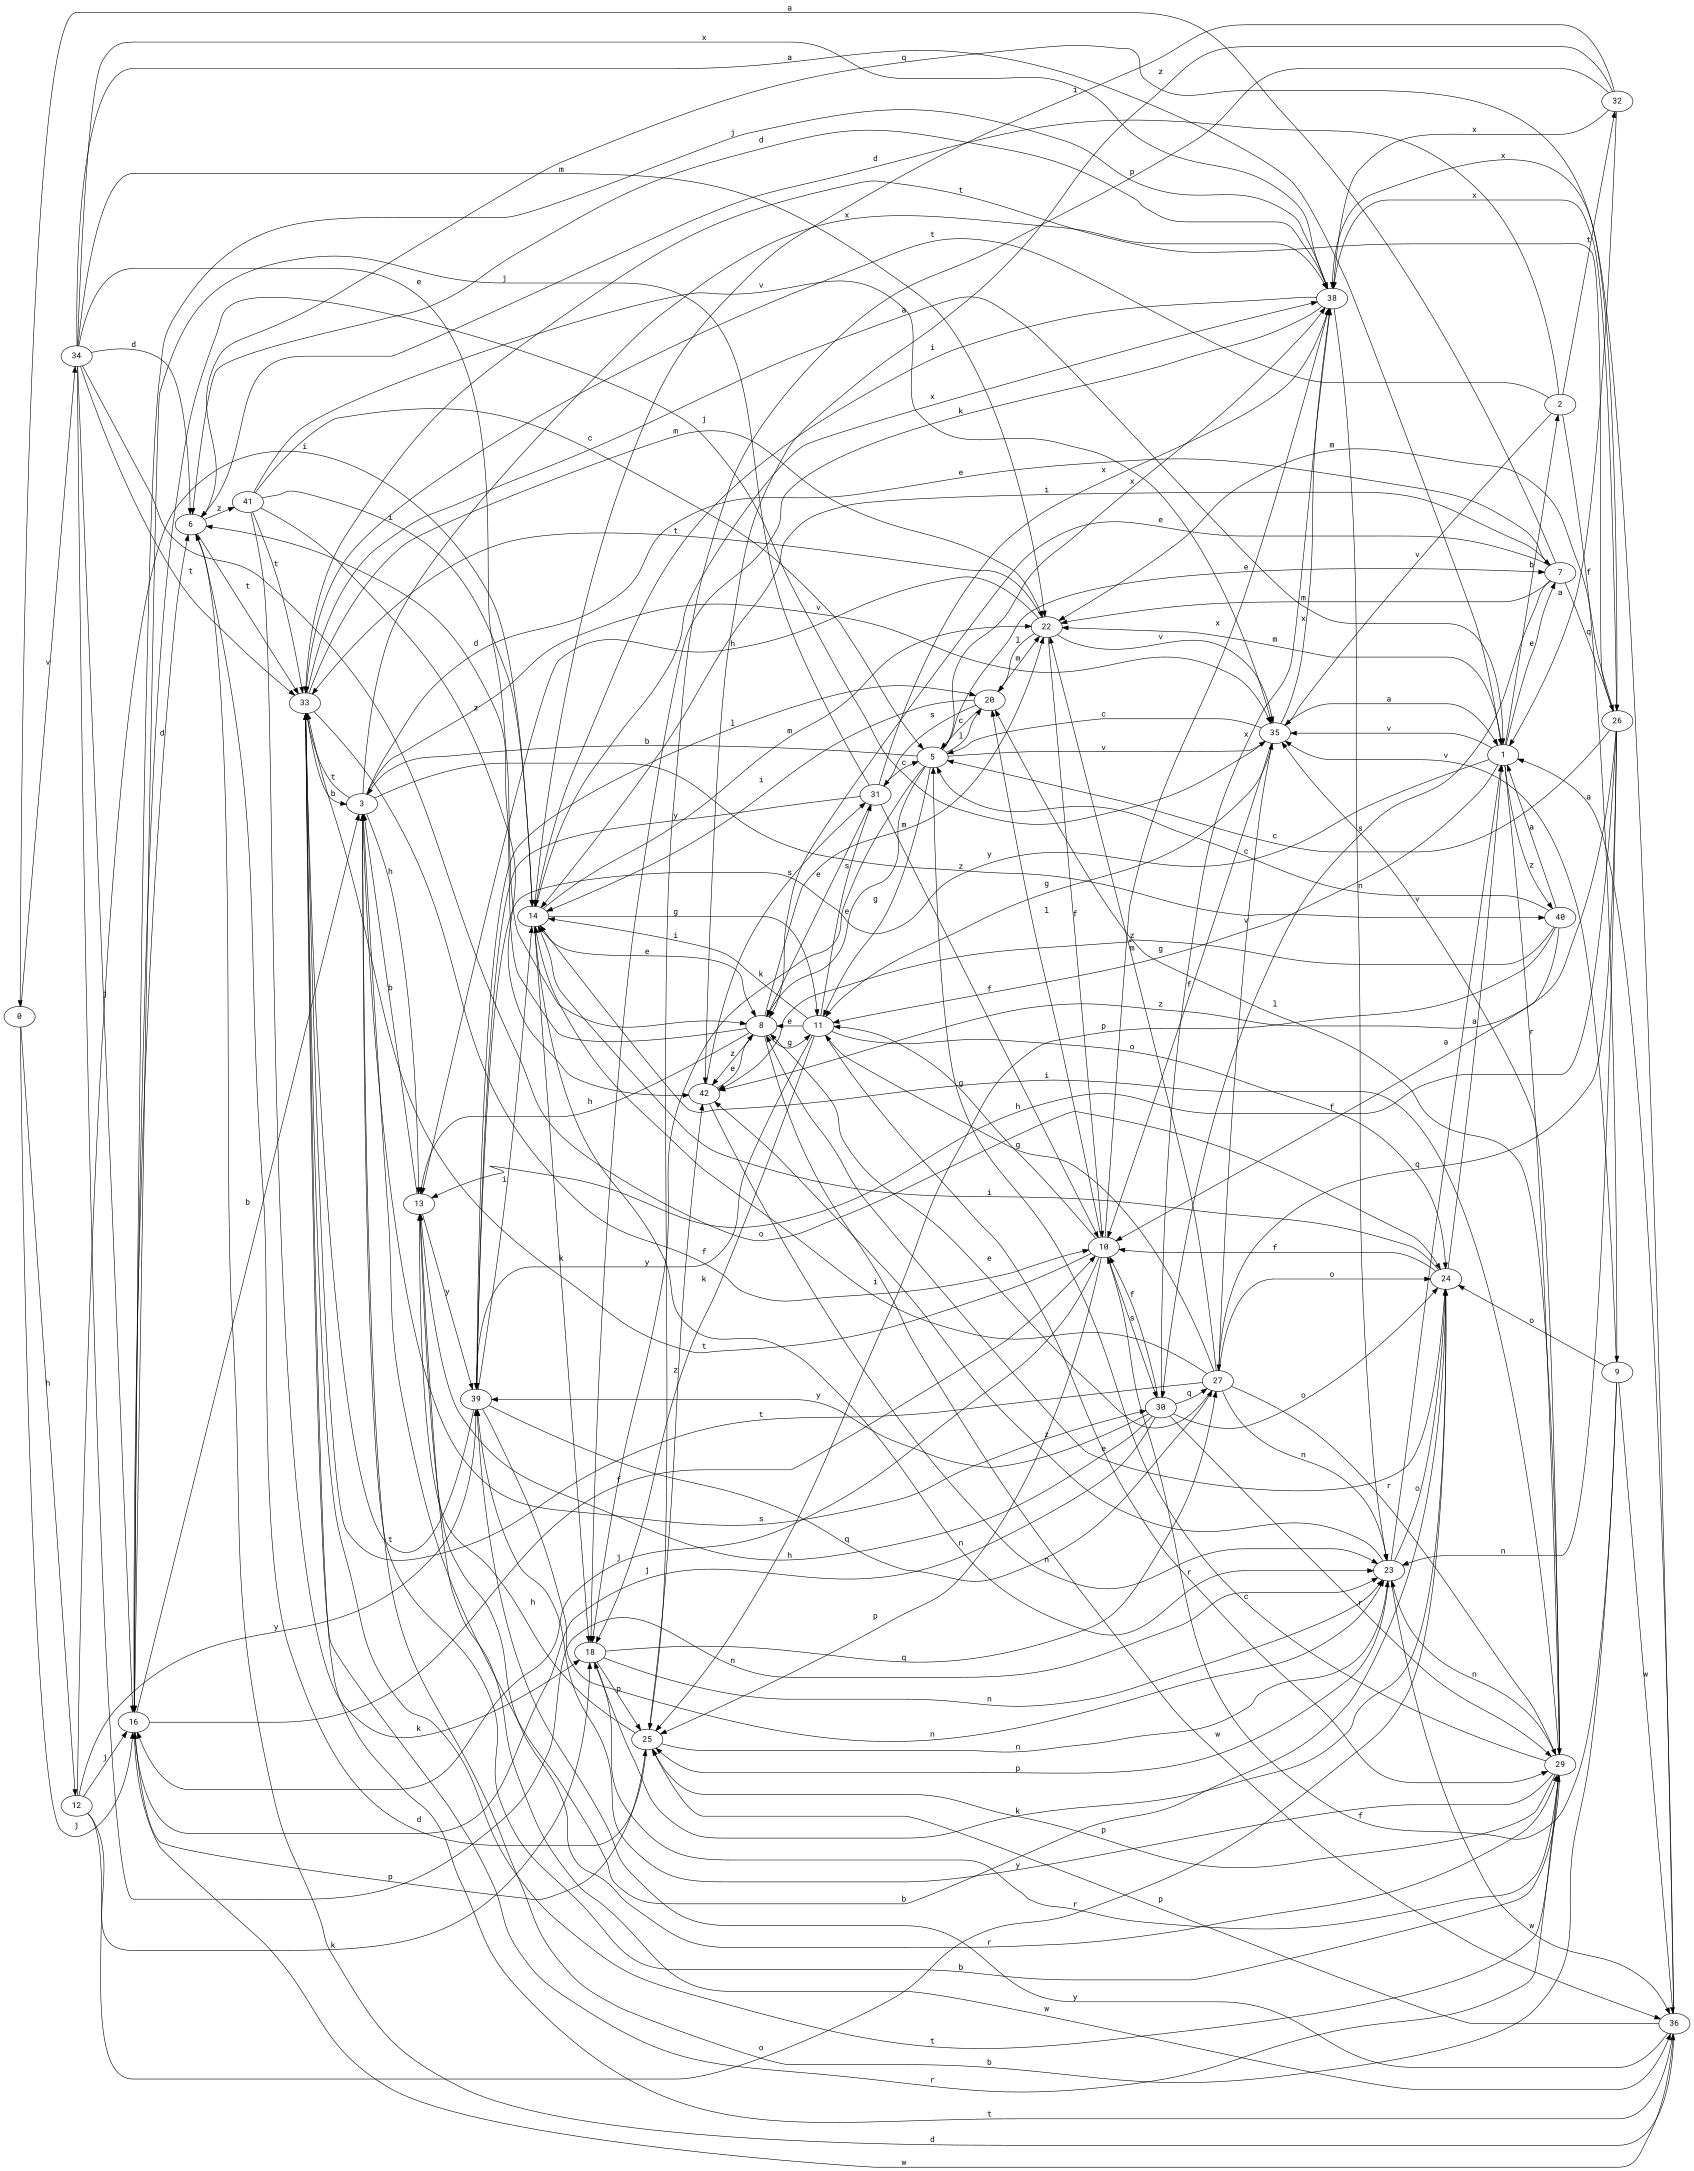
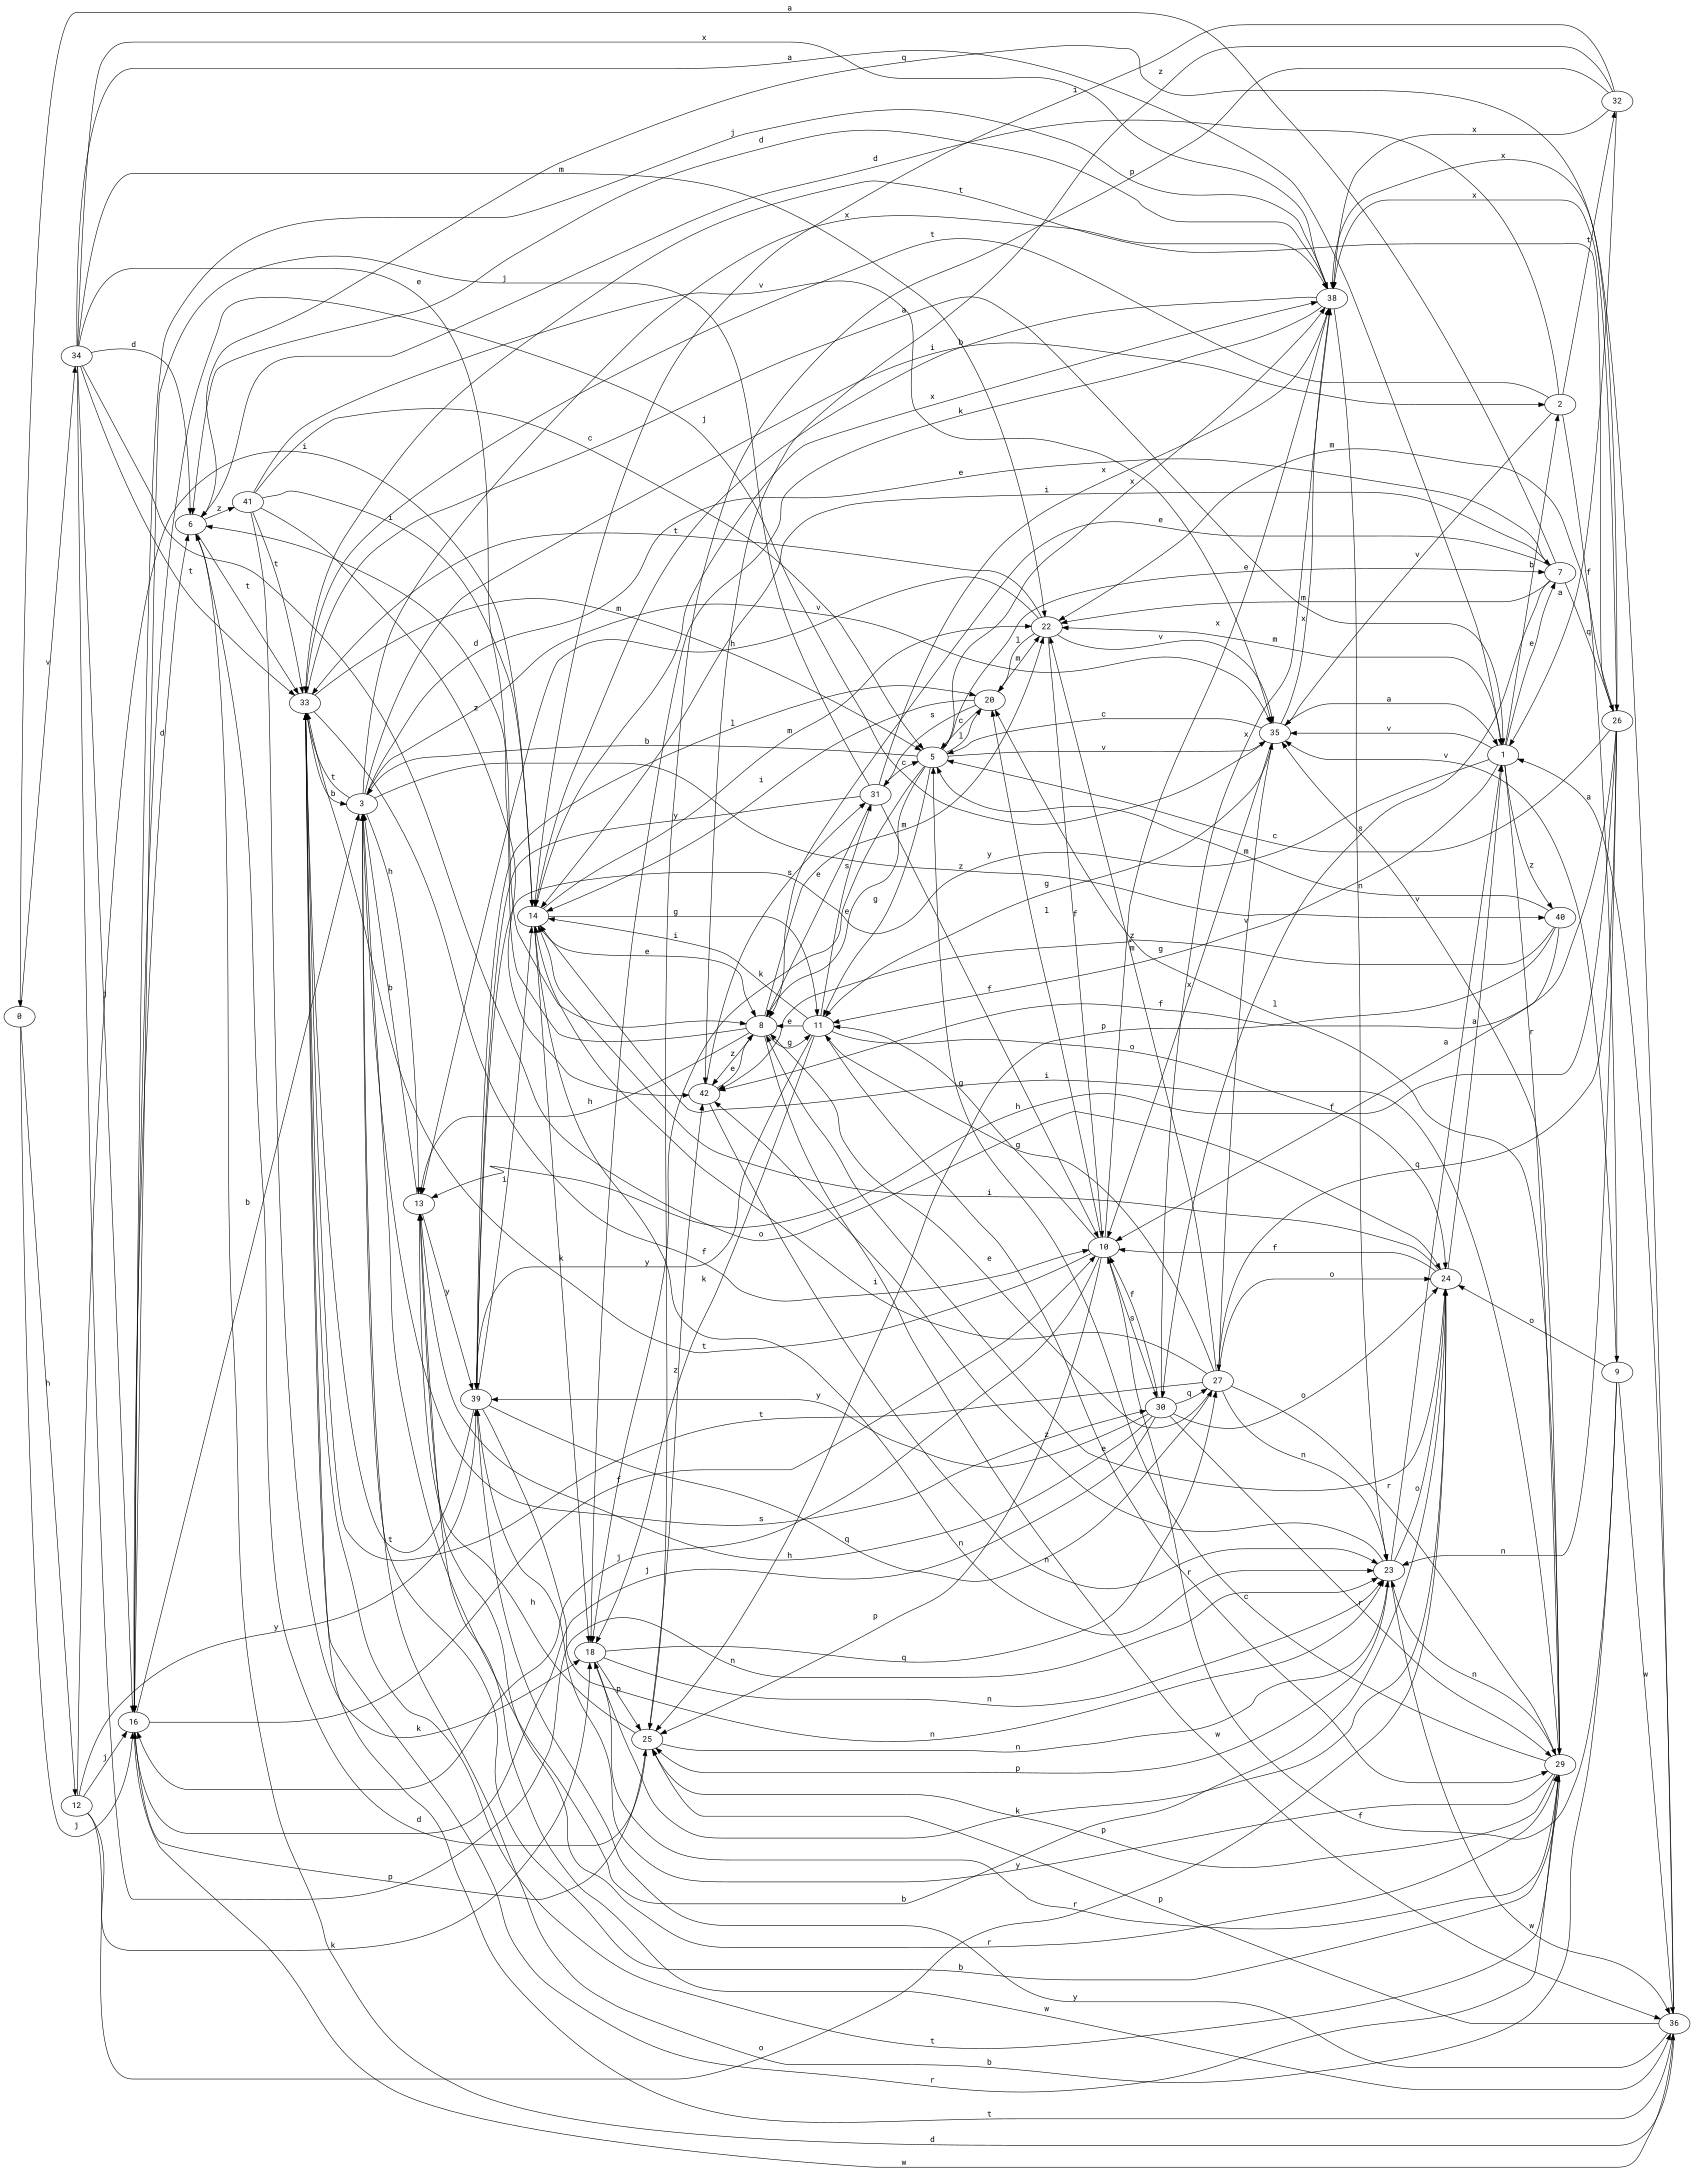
edge "3" -> "2": added, label "b"
edge "33" -> "22": now "33" -> "5"
edge "40" -> "1": removed, label "a"
edge "40" -> "5": label "c" -> "m"
edge "35" -> "10": label "f" -> "x"
edge "26" -> "42": label "z" -> "f"
